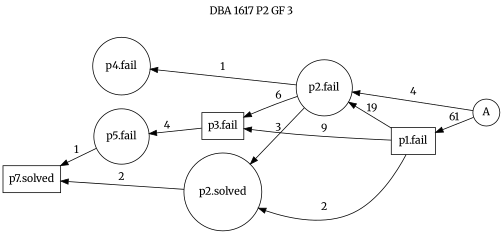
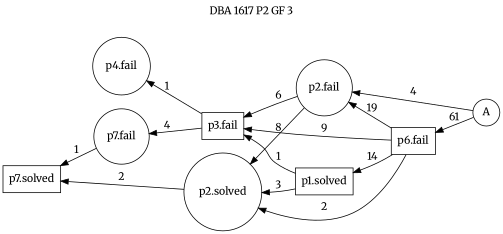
edge "p2.fail" -> "p4.fail": now "p3.fail" -> "p4.fail"
edge "p2.fail" -> "p2.solved": label "3" -> "8"
node "p5.fail": label "p5.fail" -> "p7.fail"
node "p1.fail": label "p1.fail" -> "p6.fail"
node "p1.solved": added
